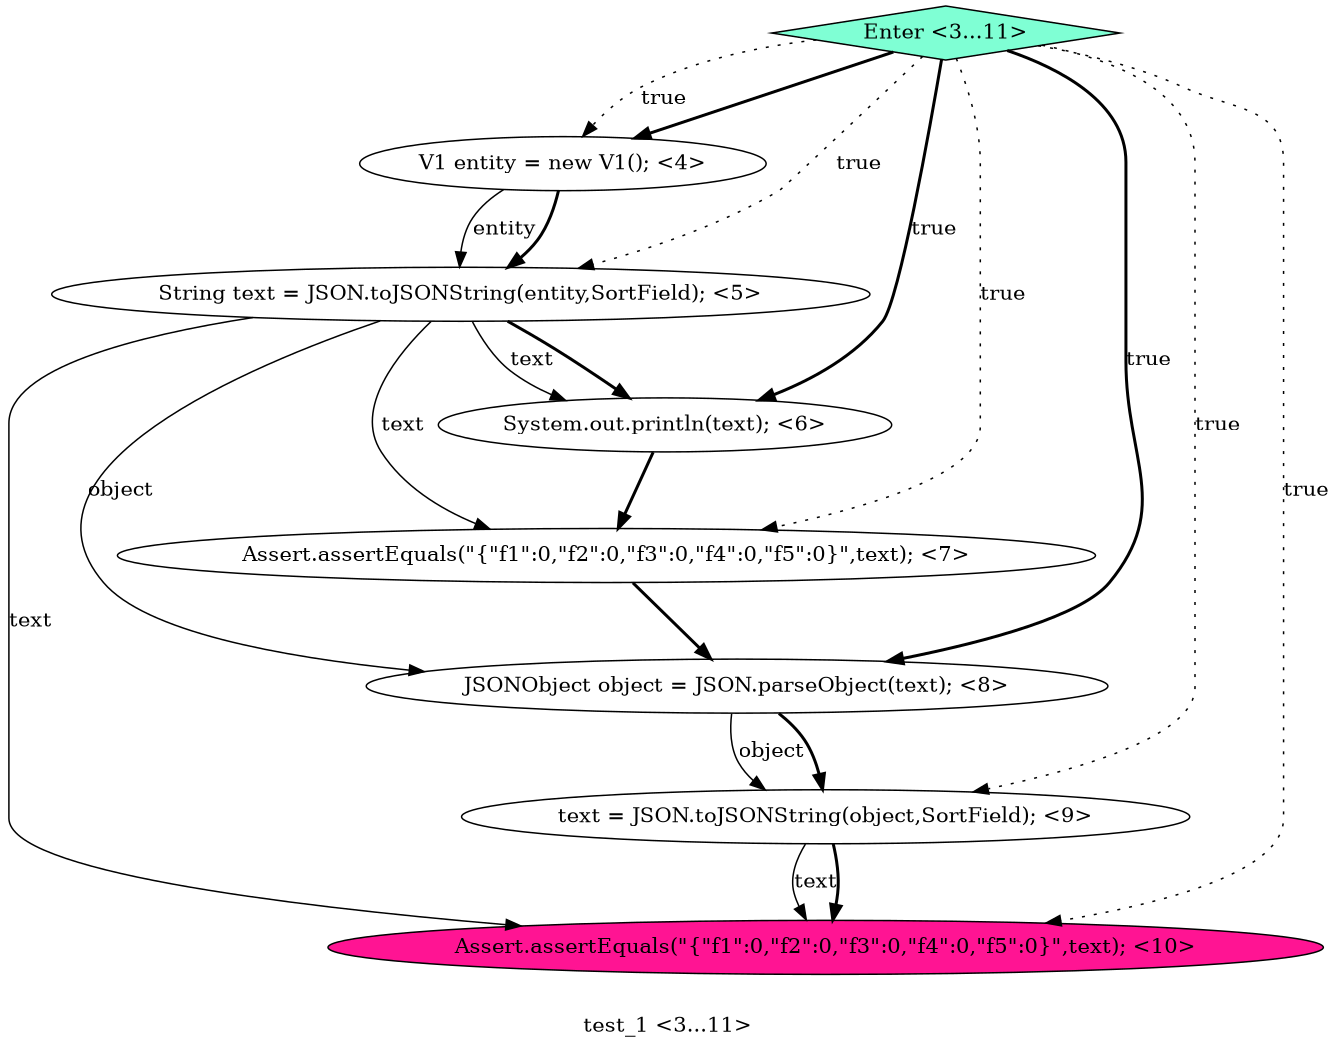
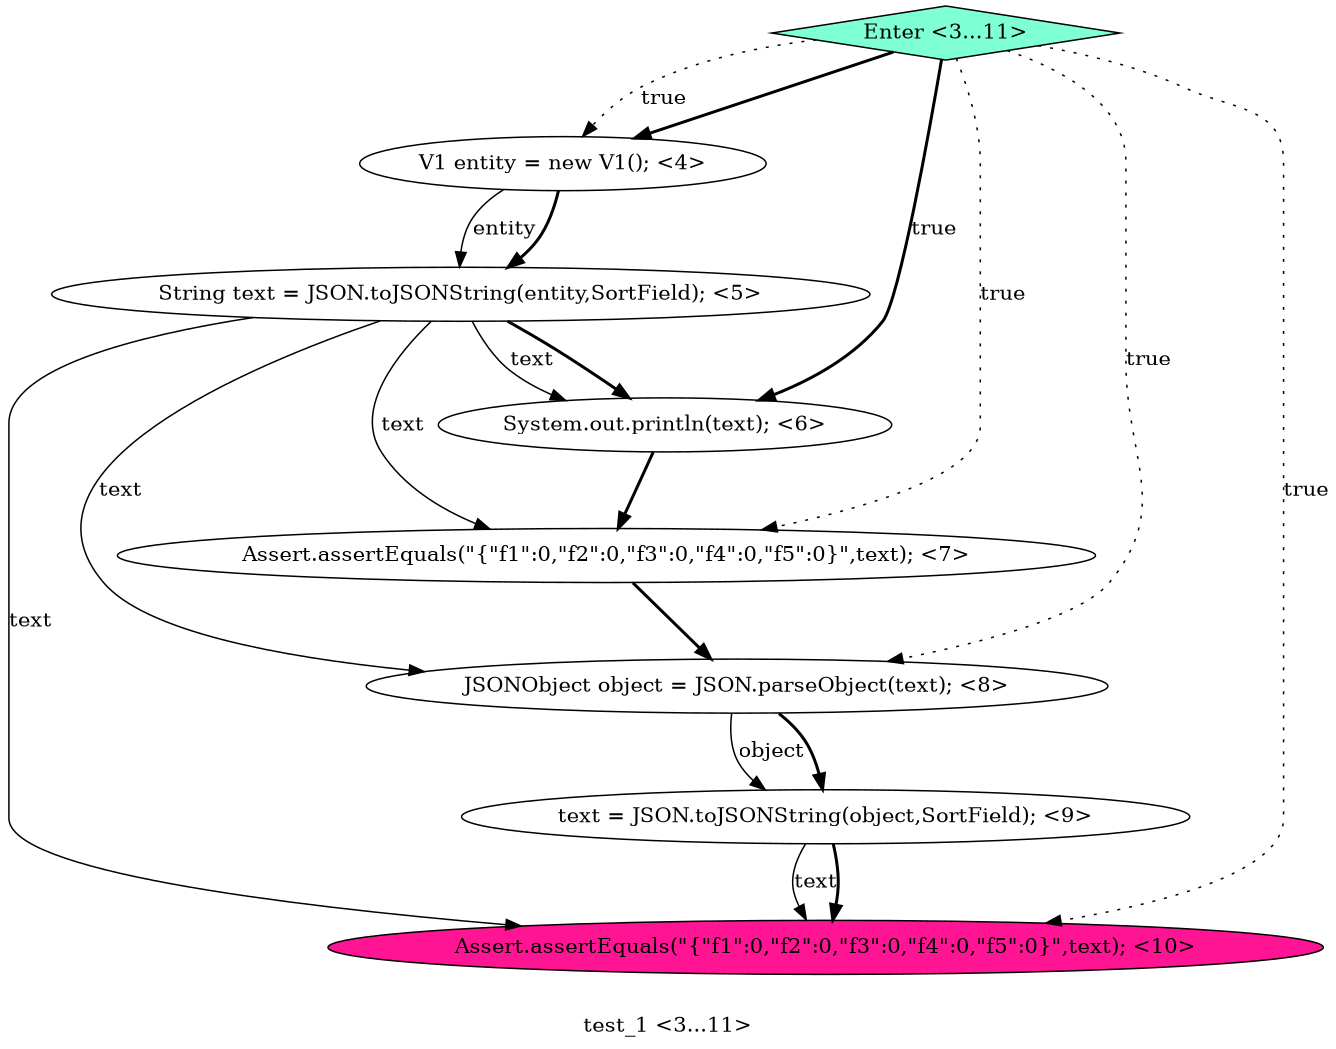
edge "Enter <3...11>" -> "String text = JSON.toJSONString(entity,SortField); <5>": removed, label "true"
edge "Enter <3...11>" -> "JSONObject object = JSON.parseObject(text); <8>": style bold -> dotted
edge "Enter <3...11>" -> "text = JSON.toJSONString(object,SortField); <9>": removed, label "true"
edge "String text = JSON.toJSONString(entity,SortField); <5>" -> "JSONObject object = JSON.parseObject(text); <8>": label "object" -> "text"
